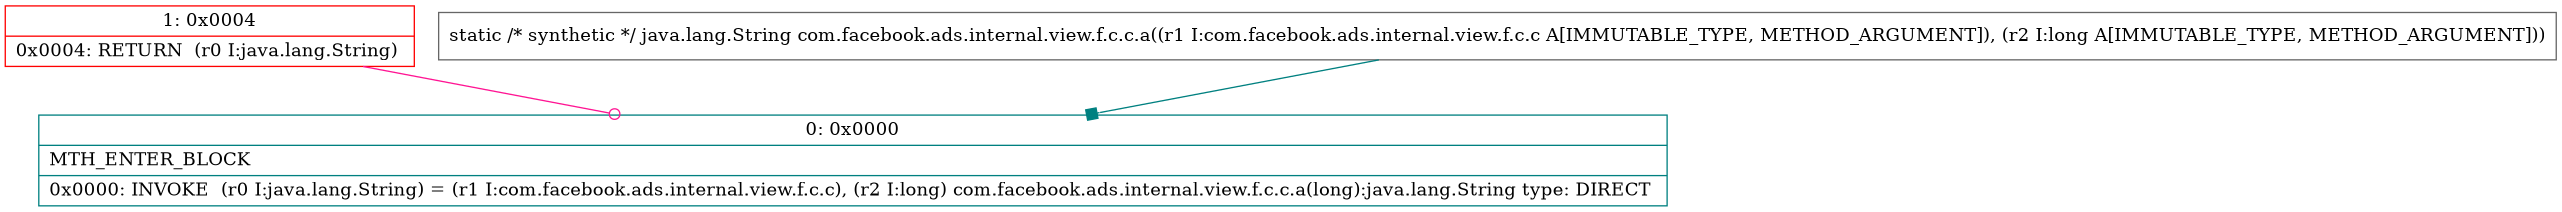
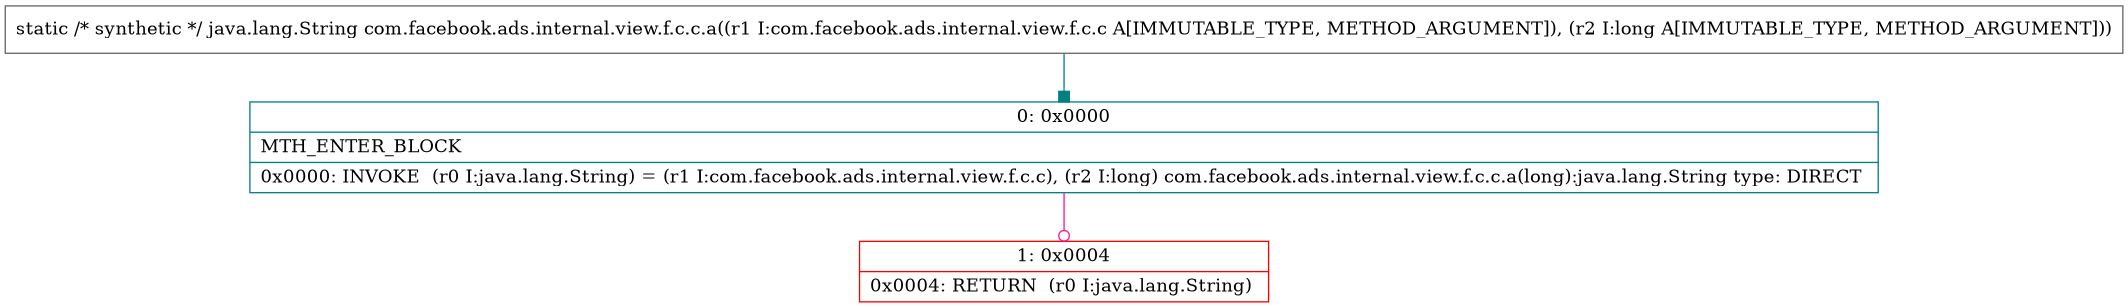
edge "1: 0x0004" -> "0: 0x0000": reversed
